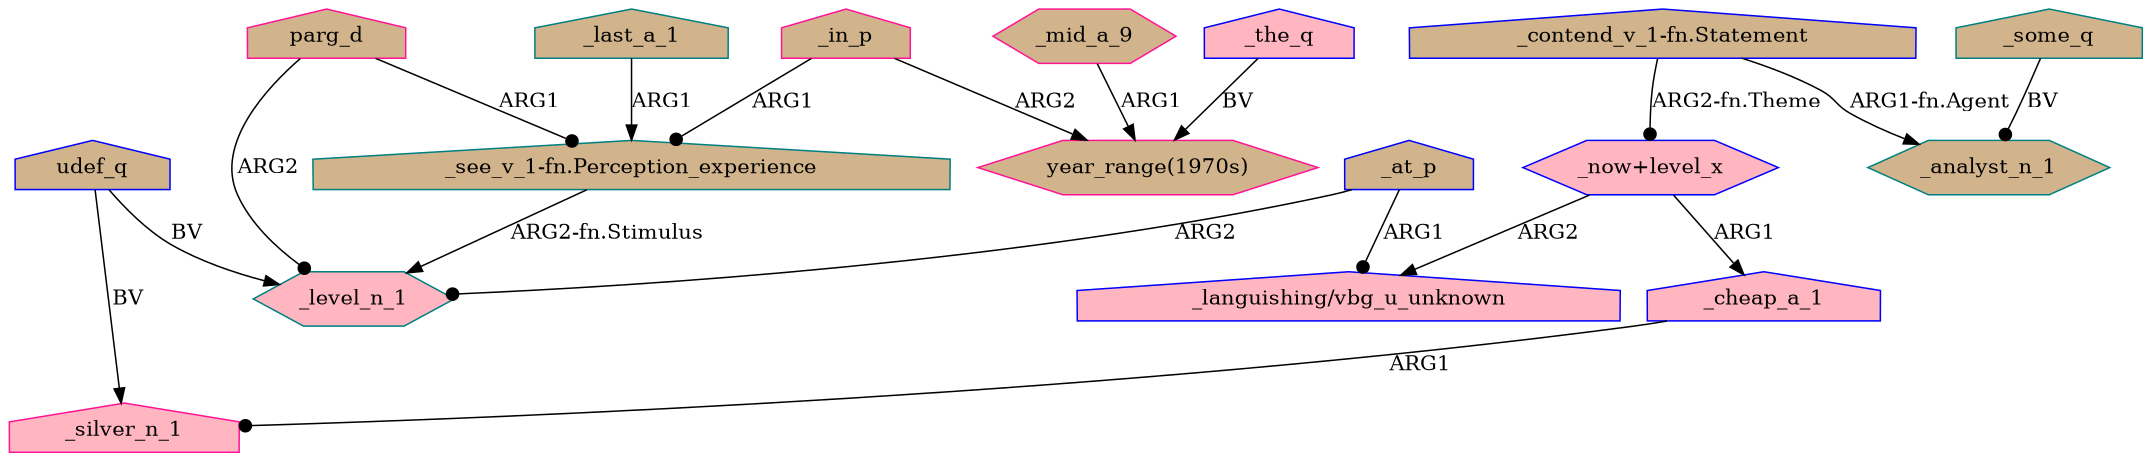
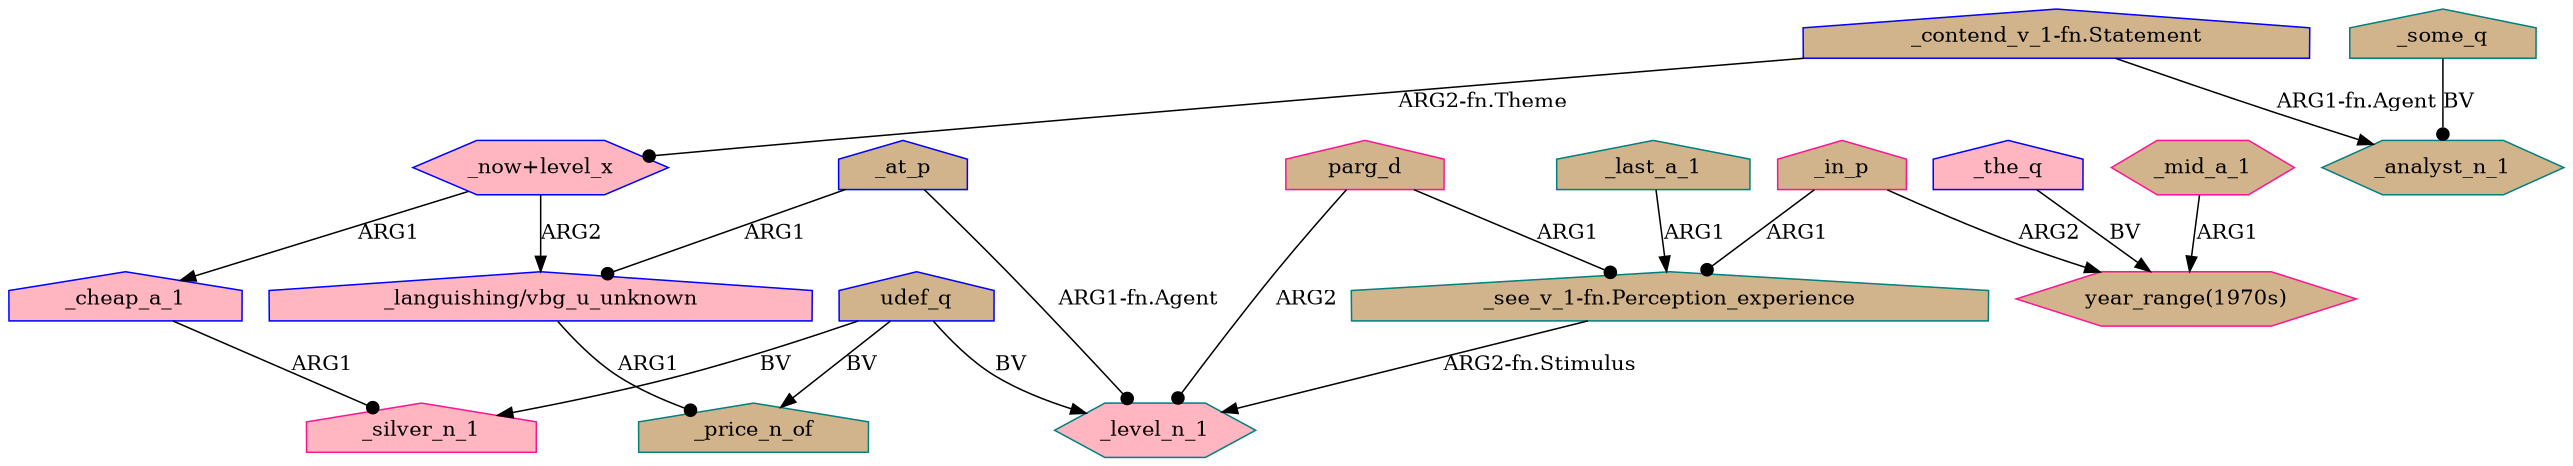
node "_mid_a_9": label "_mid_a_9" -> "_mid_a_1"
edge "_at_p" -> "_level_n_1": label "ARG2" -> "ARG1-fn.Agent"
node "_price_n_of": added
